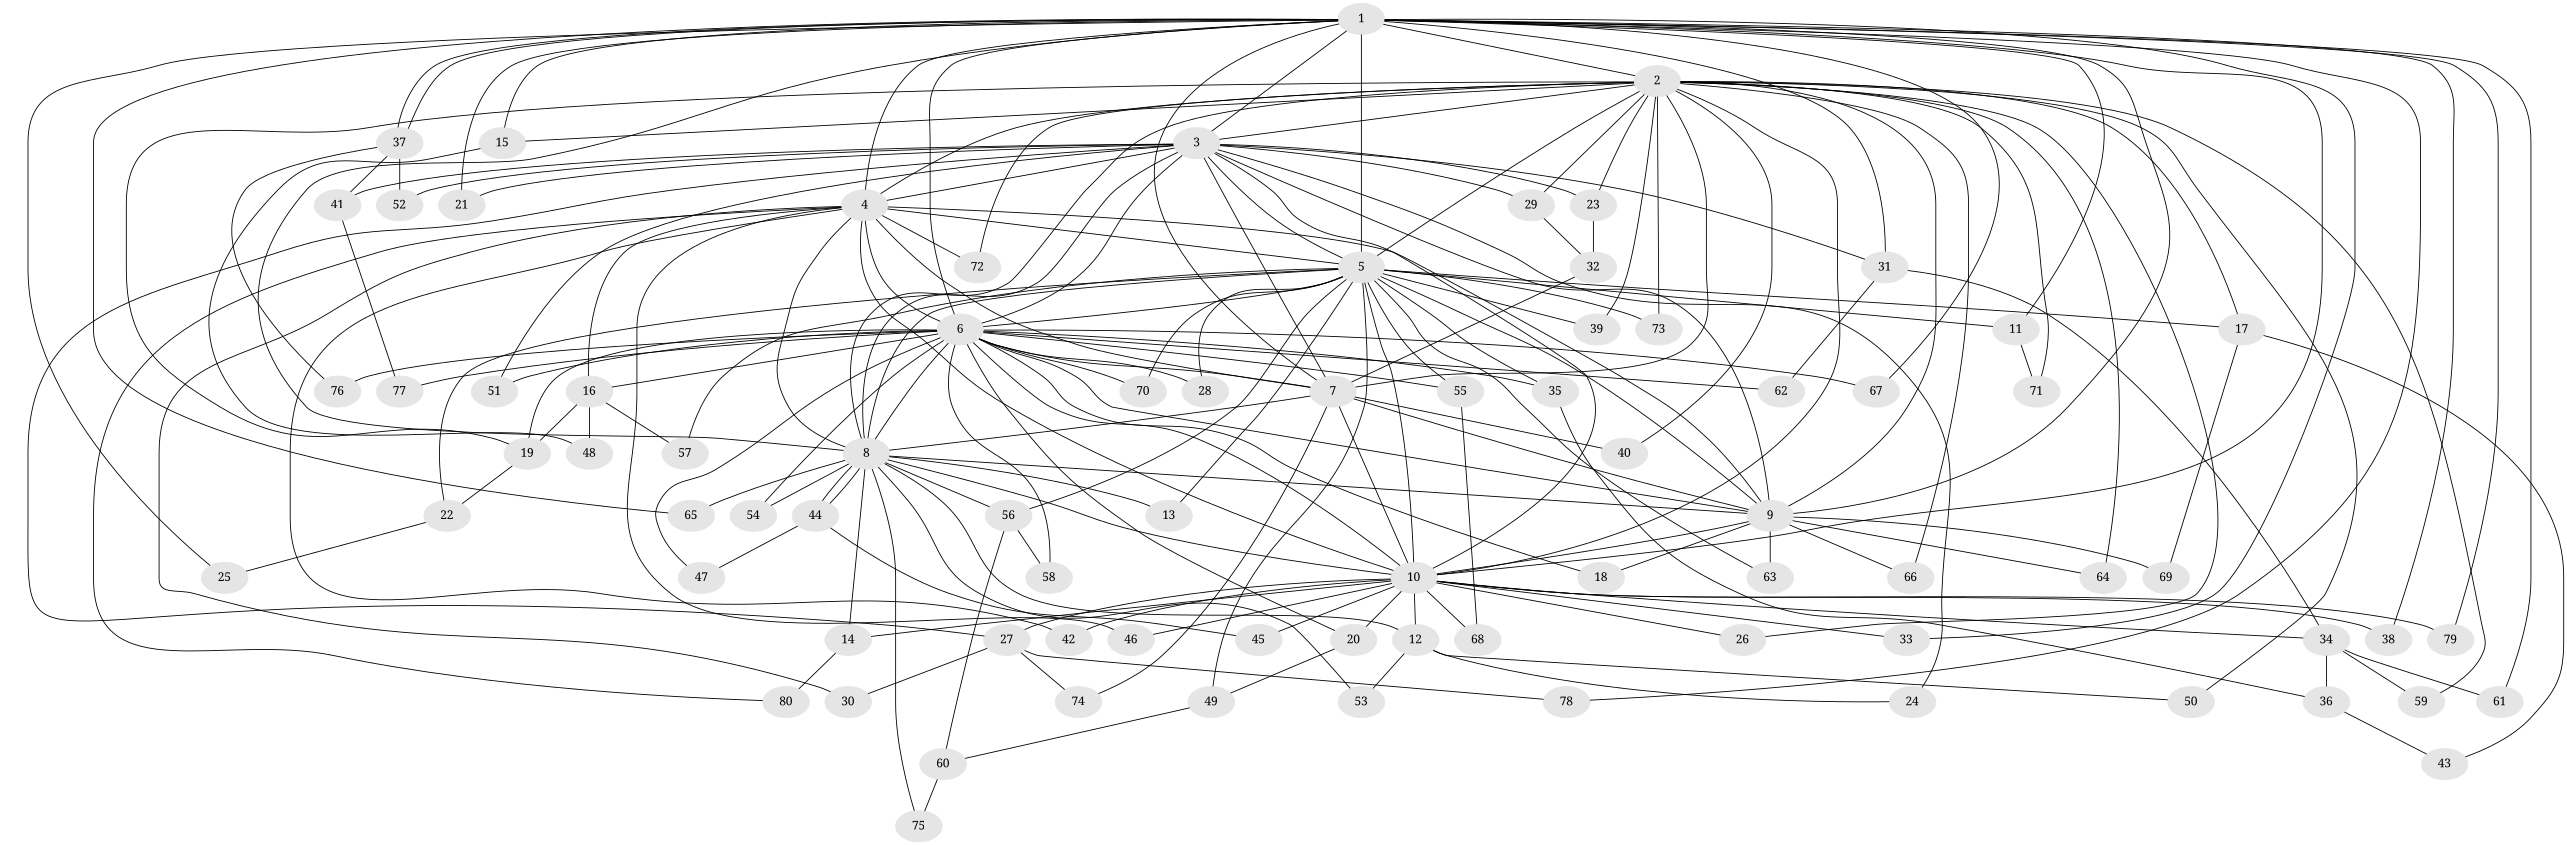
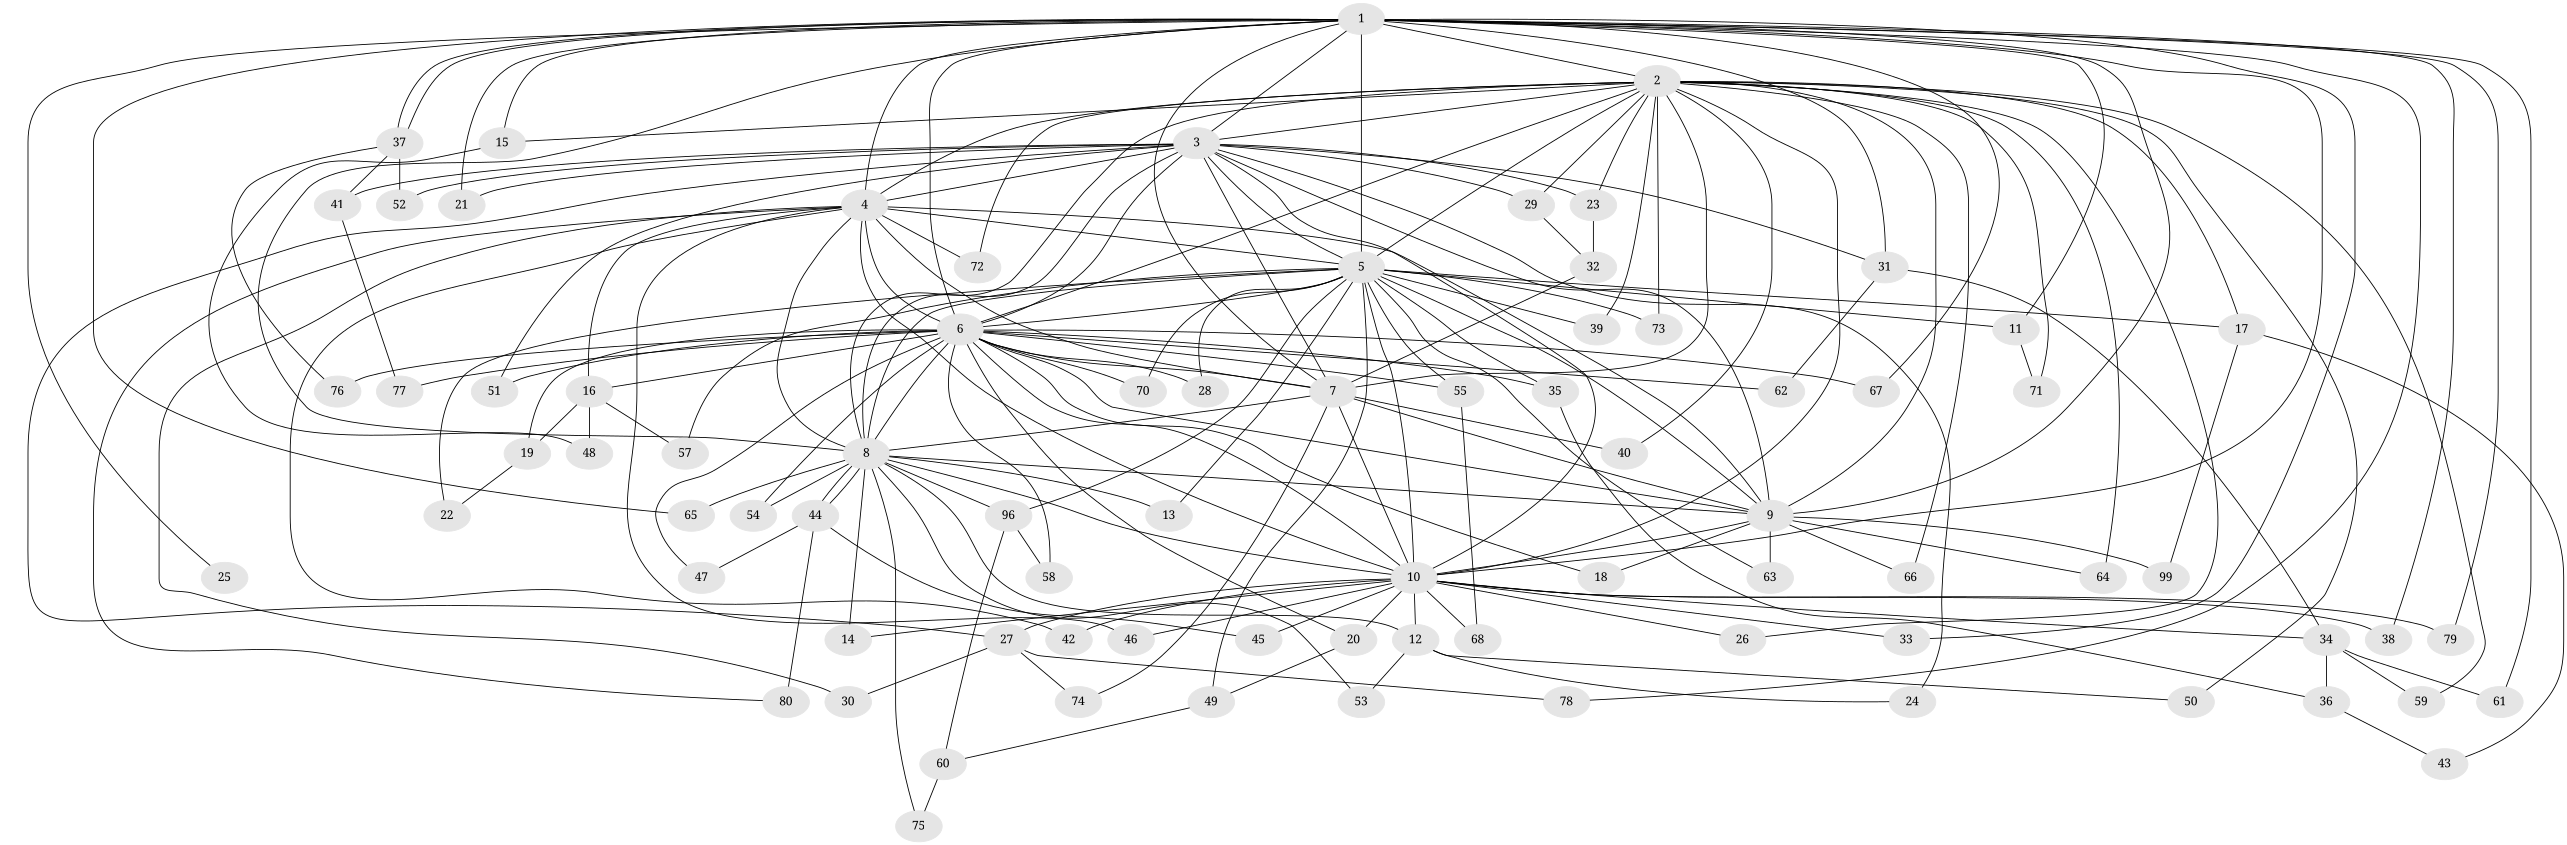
edge "2" -- "19": now "2" -- "6"
node "56": label "56" -> "96"
edge "22" -- "25": removed
node "69": label "69" -> "99"
edge "14" -- "80": now "44" -- "80"
